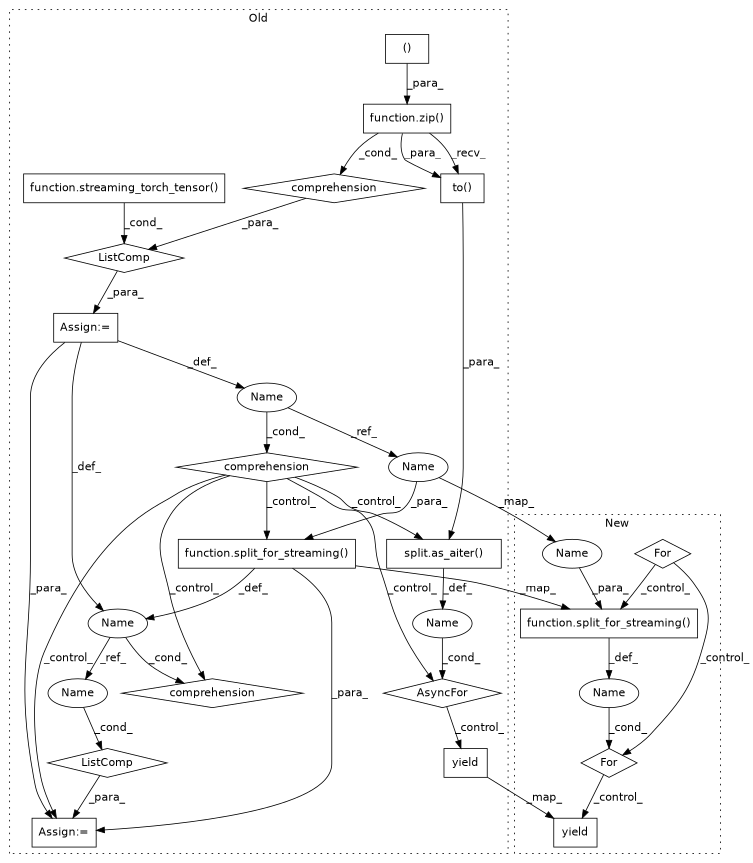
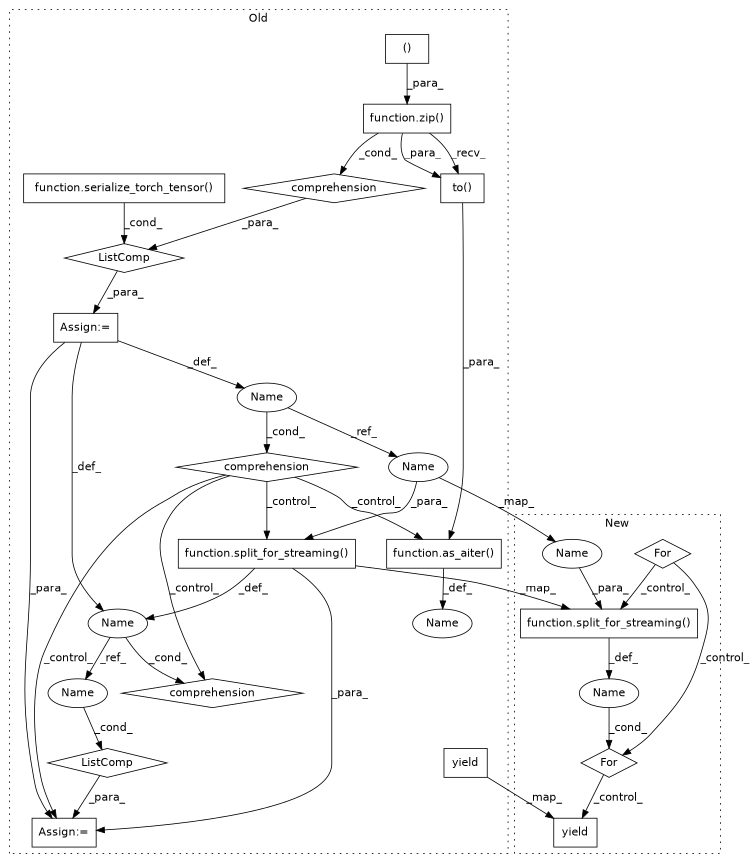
node "function.streaming_torch_tensor()": label "function.streaming_torch_tensor()" -> "function.serialize_torch_tensor()"
node "split.as_aiter()": label "split.as_aiter()" -> "function.as_aiter()"
node "AsyncFor": removed
